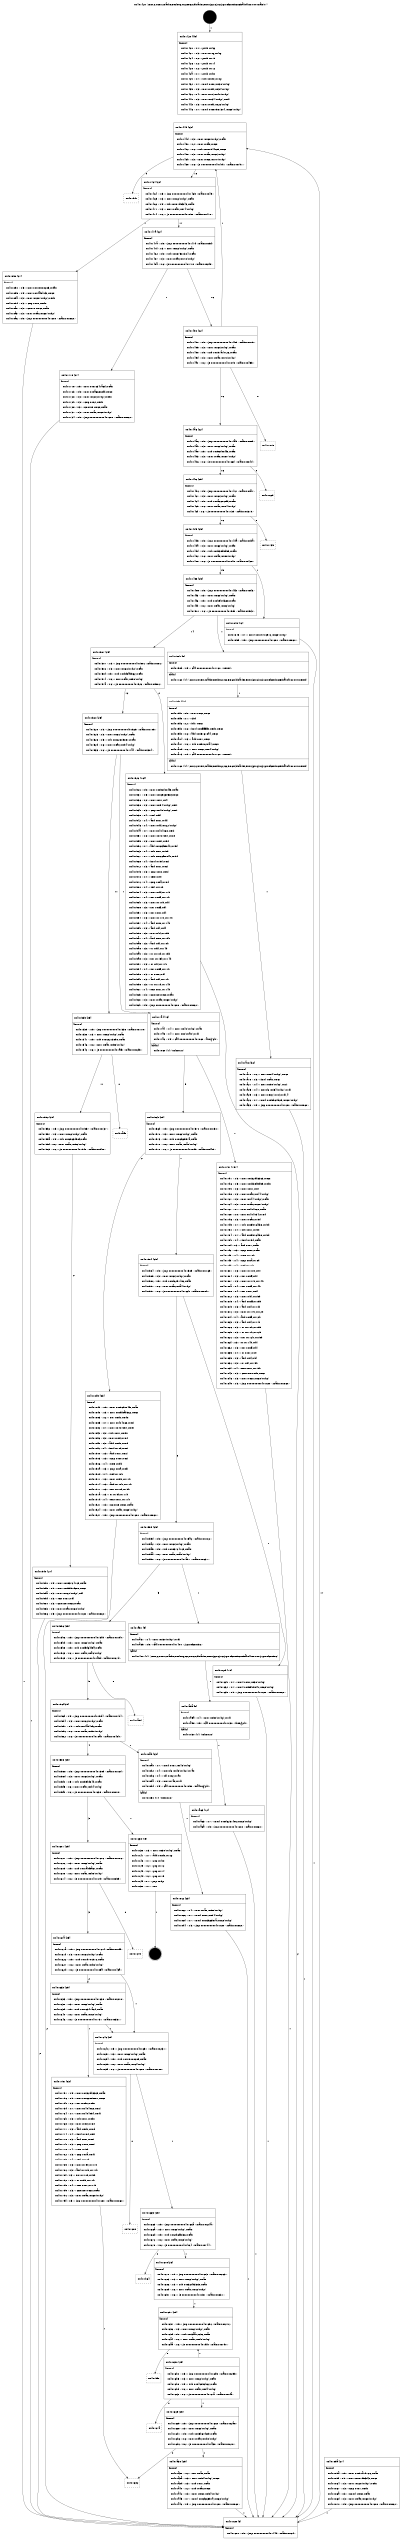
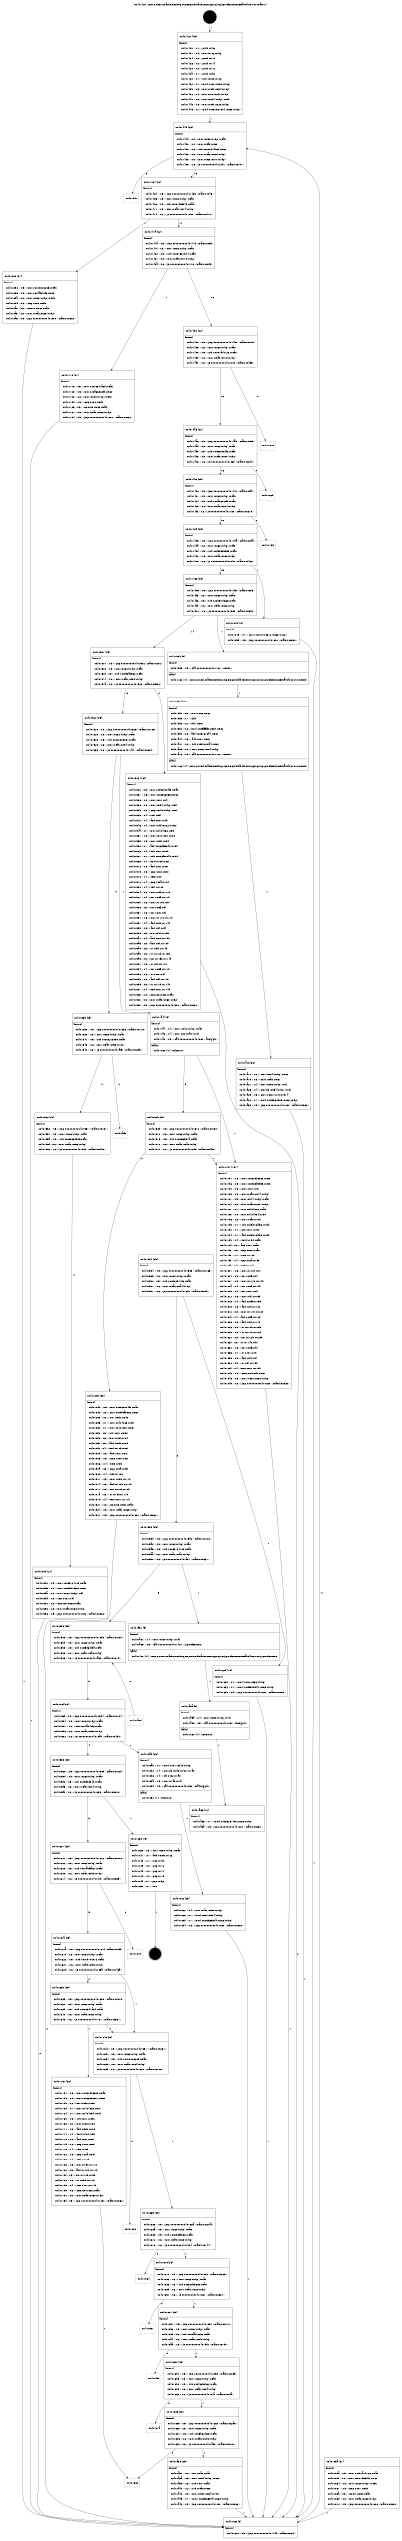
edge "0x401490 [22]" -> "0x40144d [23]": now "0x401420 [45]" -> "0x40144d [23]"
edge "0x40156b [25]" -> "0x401584 [25]": now "0x40156b [25]" -> "0x4017b1 [157]"
edge "0x401552 [25]" -> "0x4019d0 [27]": label " 2" -> " 4"
edge "0x4015b6 [25]" -> "0x401a9d": reversed
edge "0x401a63 [12]" -> "0x401c80 [5]": removed, label "1"
node "0x401c51": added
edge "0x4016b0 [25]" -> "0x401697 [25]": reversed
